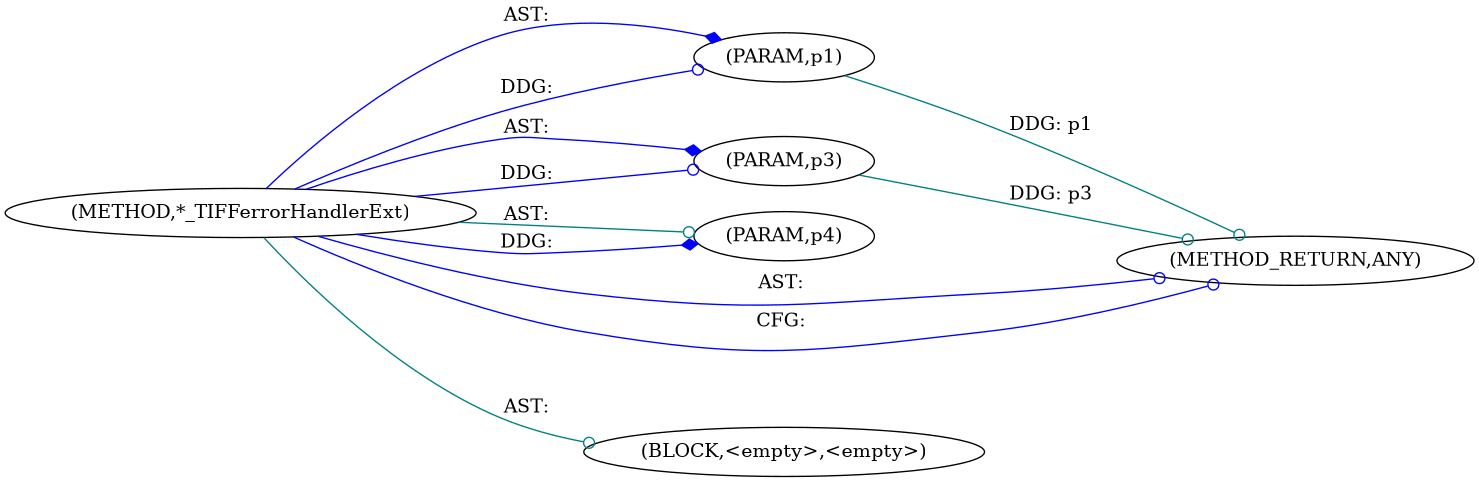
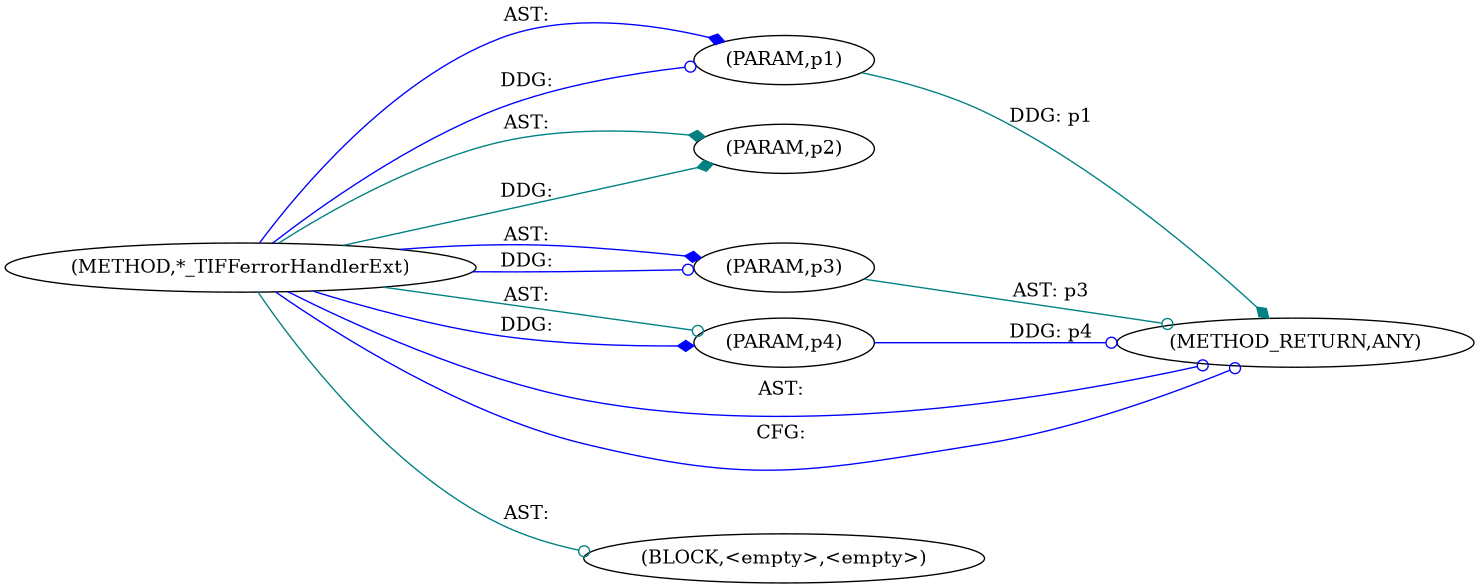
edge "(PARAM,p1)" -> "(METHOD_RETURN,ANY)": arrowhead odot -> diamond
node "(PARAM,p2)": added
edge "(PARAM,p3)" -> "(METHOD_RETURN,ANY)": label "DDG: p3" -> "AST: p3"
edge "(PARAM,p4)" -> "(METHOD_RETURN,ANY)": added, label "DDG: p4"
